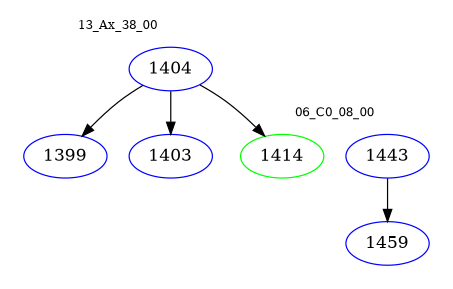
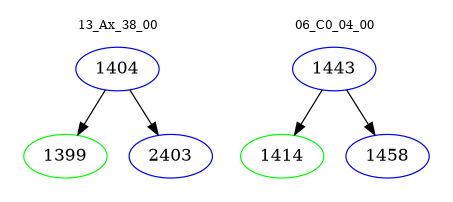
edge "1404" -> "1414": now "1443" -> "1414"
cluster "06_C0_08_00": label "06_C0_08_00" -> "06_C0_04_00"
node "1399": color blue -> green
node "1403": label "1403" -> "2403"
node "1459": label "1459" -> "1458"
